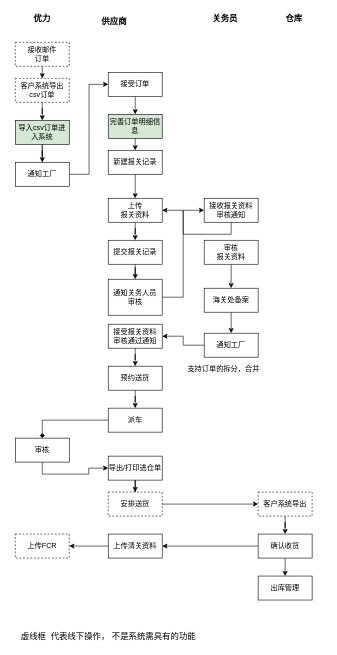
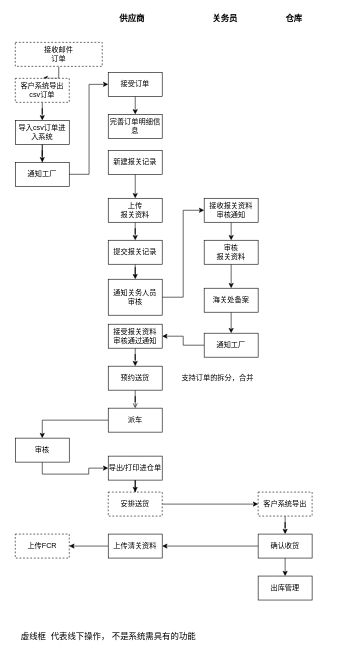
node "优力": removed
node "供应商": moved (114, 21) -> (132, 18)
node "接收邮件 订单": size 54x24 -> 87x24
node "完善订单明细信息": fillcolor #d5e8d4 -> #ffffff
node "导入csv订单进入系统": fillcolor #d5e8d4 -> #ffffff
edge "完善订单明细信息" -> "新建报关记录": removed
edge "接收报关资料 审核通知" -> "上传 报关资料": now "接收报关资料 审核通知" -> "审核 报关资料"
node "支持订单的拆分，合并": moved (224, 369) -> (218, 378)
edge "预约送货" -> "派车": arrowhead classic -> open
edge "派车" -> "审核": arrowhead diamond -> classic
